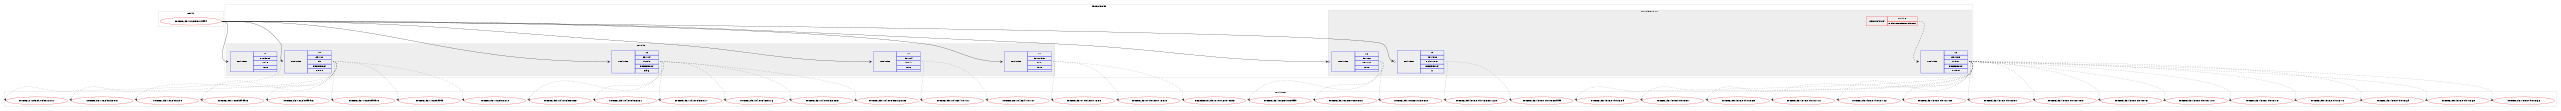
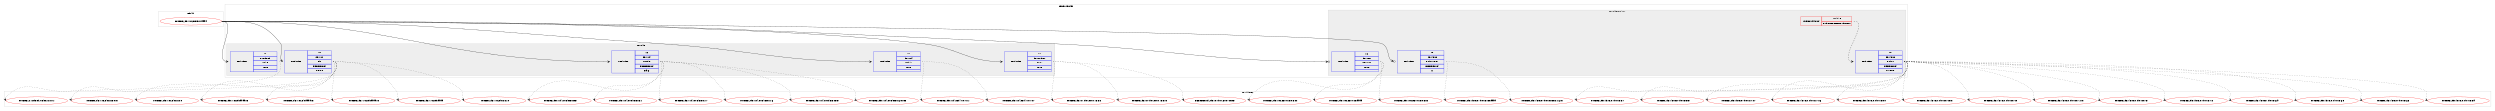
node "portage://dev-lang/python-2.7.15": removed
